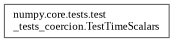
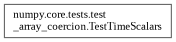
node "numpy.core.tests.test _tests_coercion.TestTimeScalars": label "numpy.core.tests.test _tests_coercion.TestTimeScalars" -> "numpy.core.tests.test _array_coercion.TestTimeScalars"
